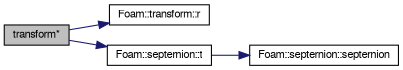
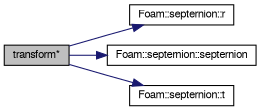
node "Foam::transform::r": label "Foam::transform::r" -> "Foam::septernion::r"
edge "Foam::septernion::t" -> "Foam::septernion::septernion": now "transform*" -> "Foam::septernion::septernion"
